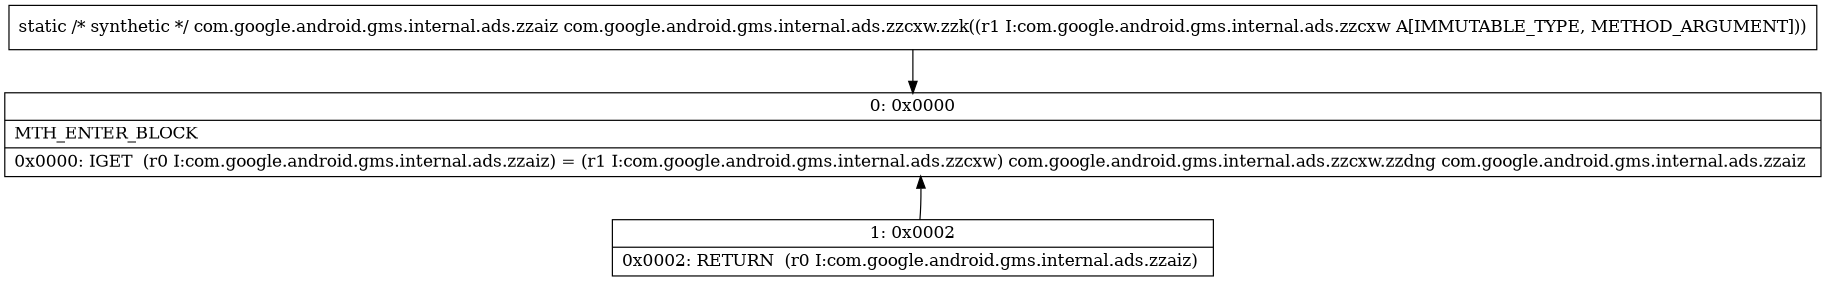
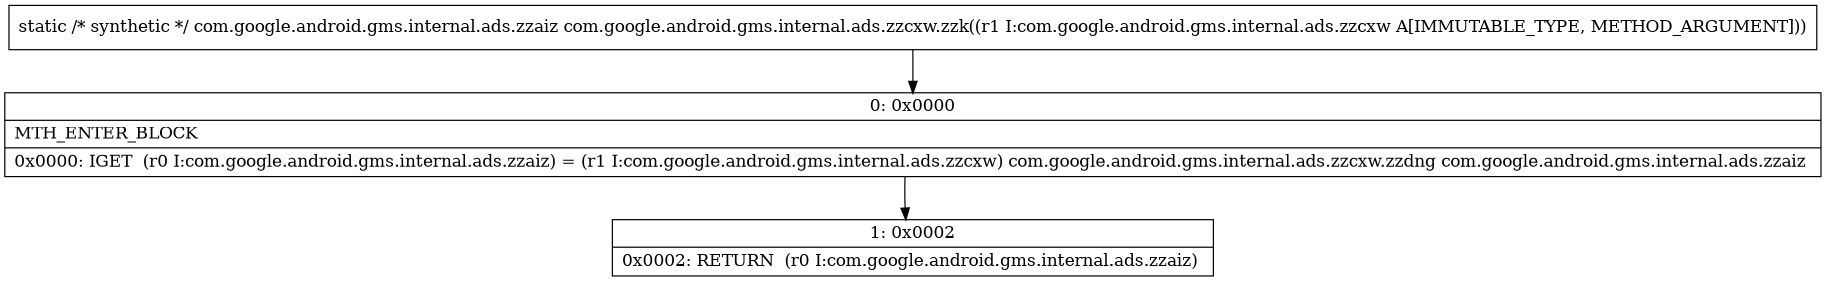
edge "1: 0x0002" -> "0: 0x0000": reversed
